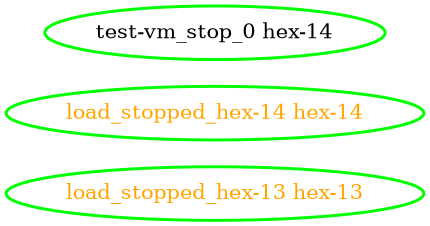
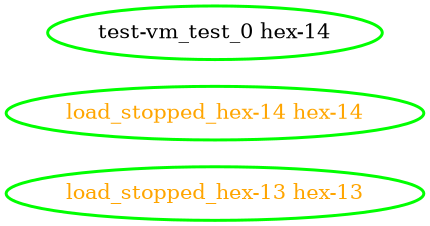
node "test-vm_stop_0 hex-14": label "test-vm_stop_0 hex-14" -> "test-vm_test_0 hex-14"
